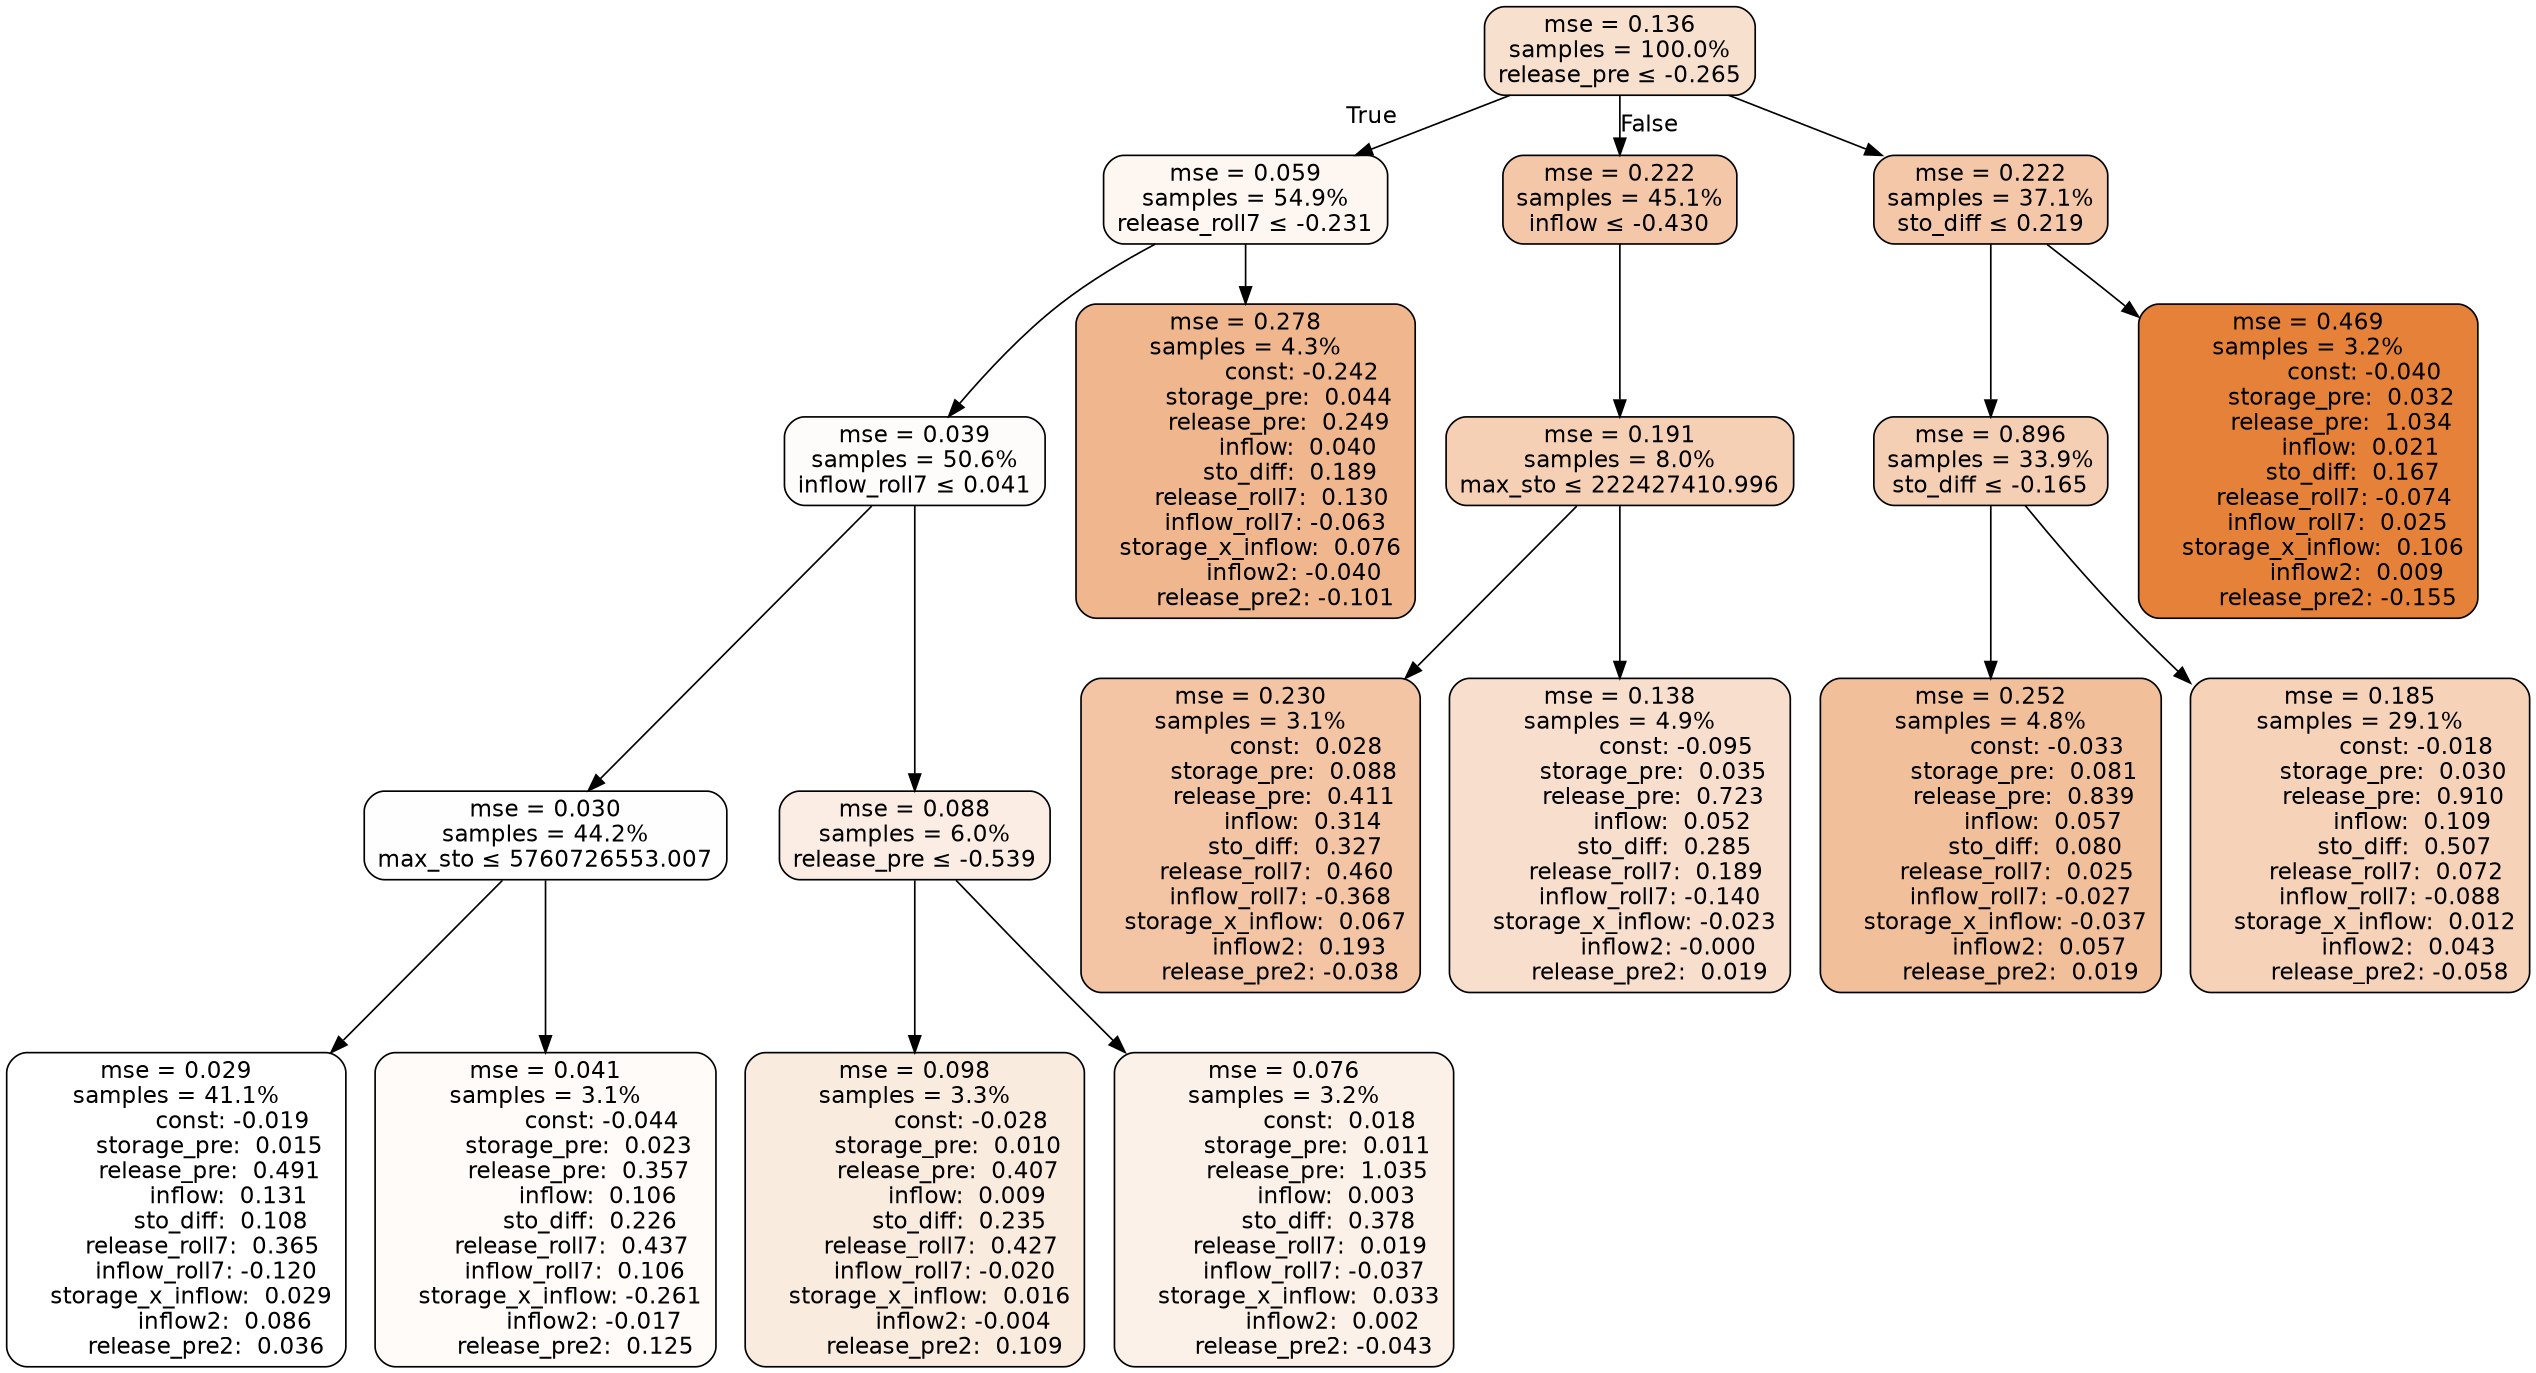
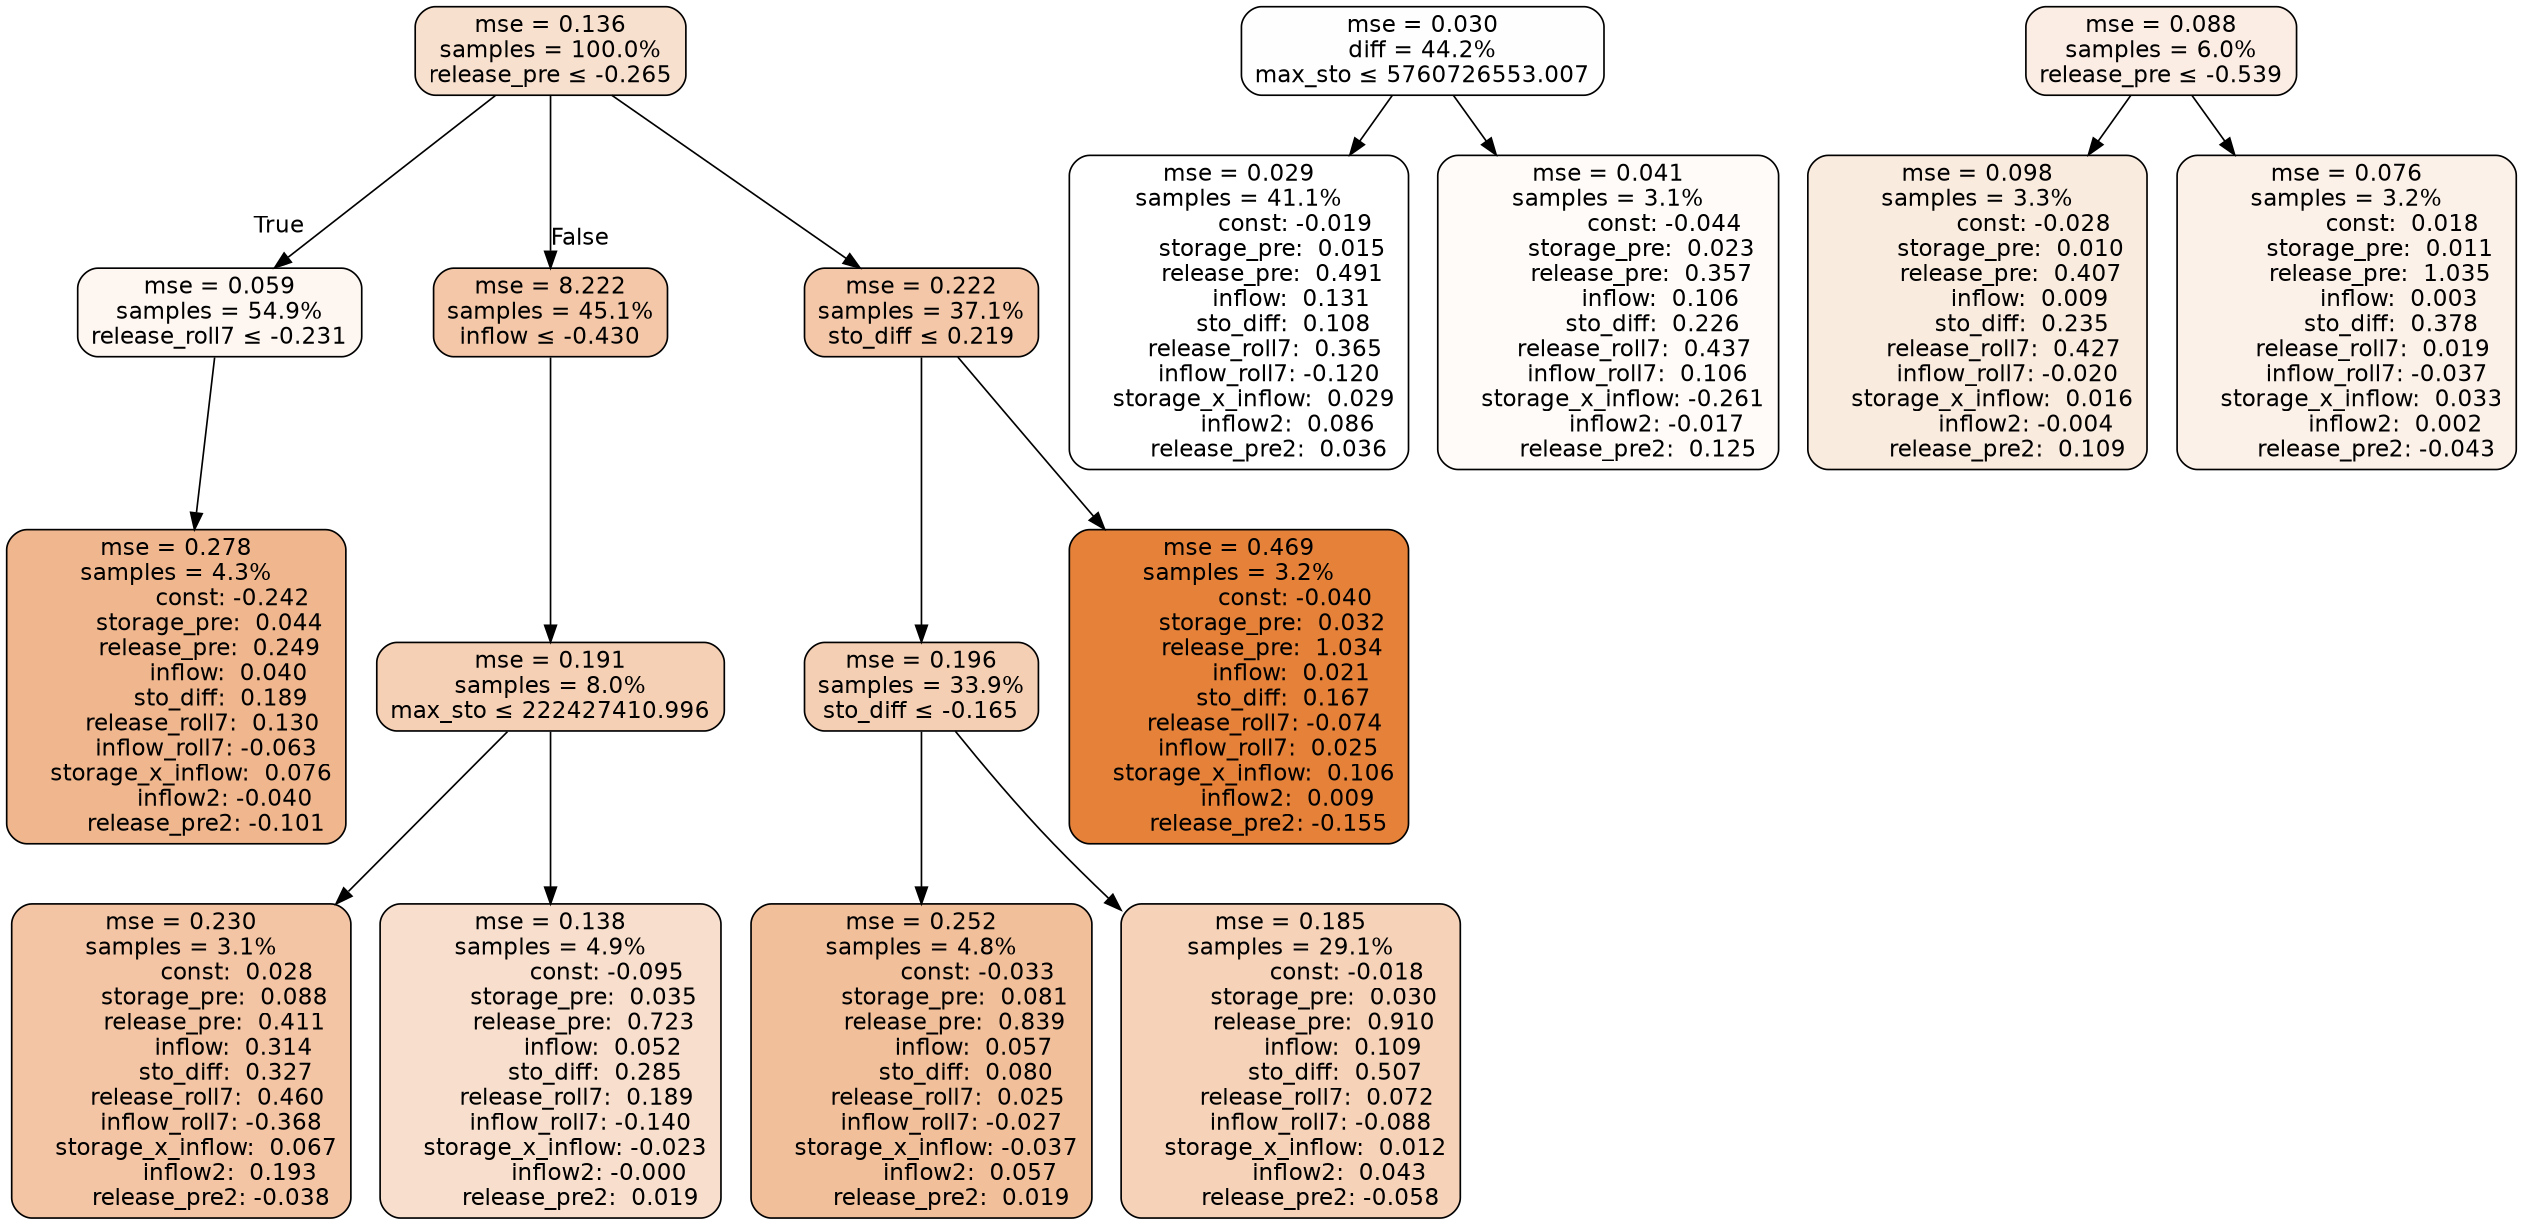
node "mse = 0.222 samples = 45.1% inflow ≤ -0.430": label "mse = 0.222 samples = 45.1% inflow ≤ -0.430" -> "mse = 8.222 samples = 45.1% inflow ≤ -0.430"
node "mse = 0.039 samples = 50.6% inflow_roll7 ≤ 0.041": removed
node "mse = 0.896 samples = 33.9% sto_diff ≤ -0.165": label "mse = 0.896 samples = 33.9% sto_diff ≤ -0.165" -> "mse = 0.196 samples = 33.9% sto_diff ≤ -0.165"
node "mse = 0.030 samples = 44.2% max_sto ≤ 5760726553.007": label "mse = 0.030 samples = 44.2% max_sto ≤ 5760726553.007" -> "mse = 0.030 diff = 44.2% max_sto ≤ 5760726553.007"
